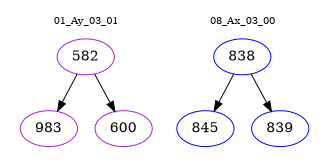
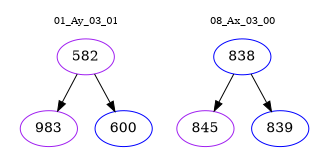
node "600": color purple -> blue
node "845": color blue -> purple
